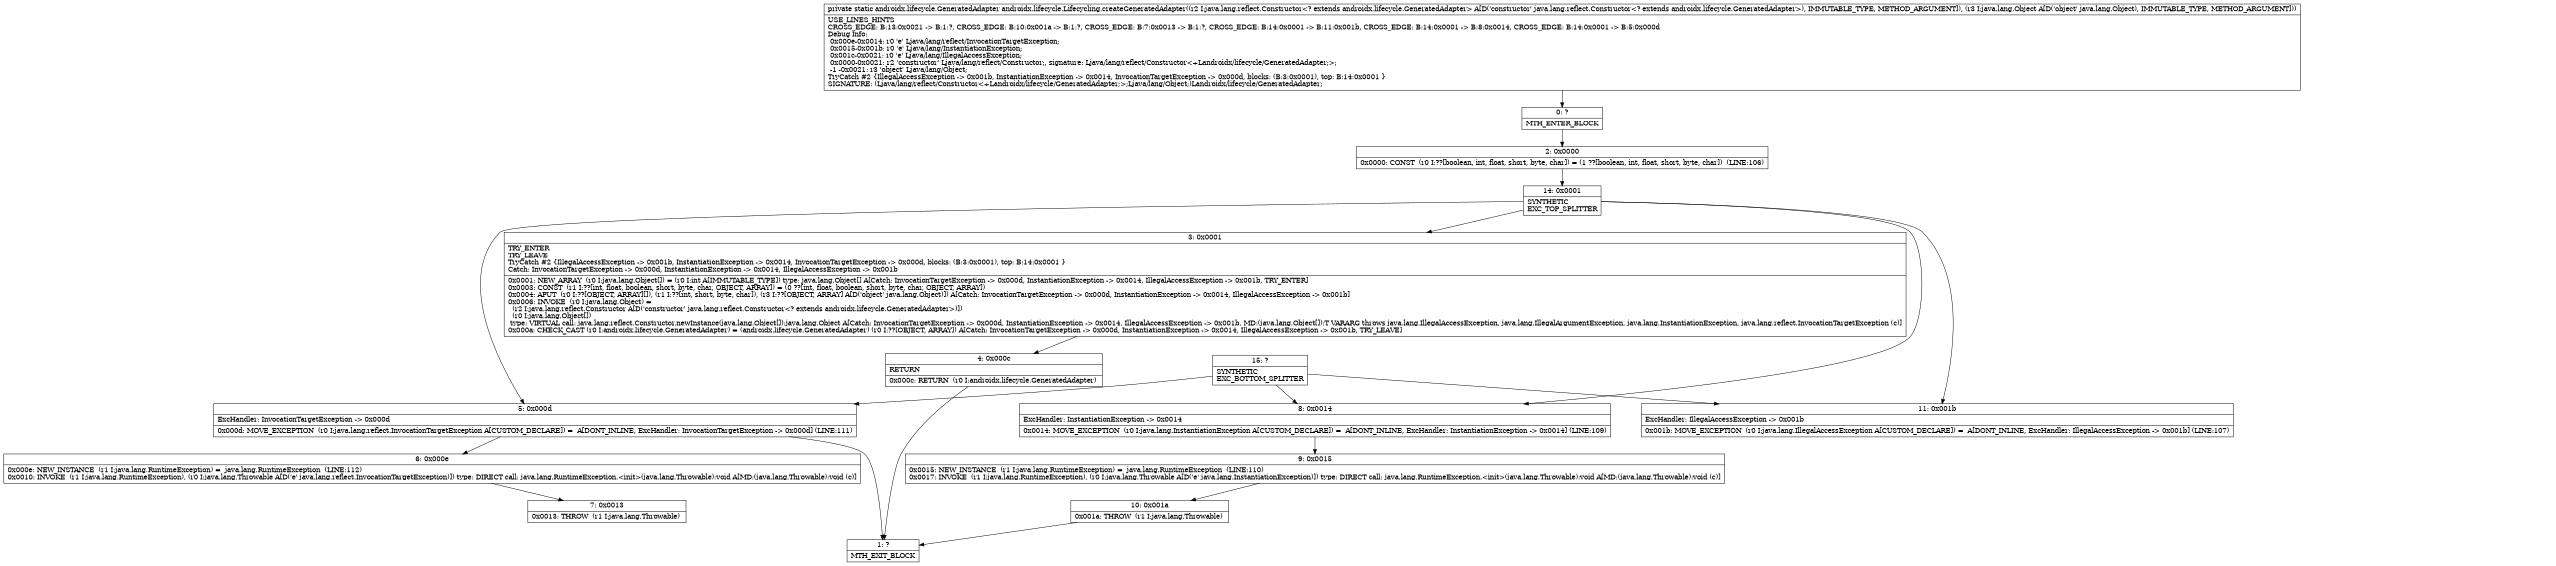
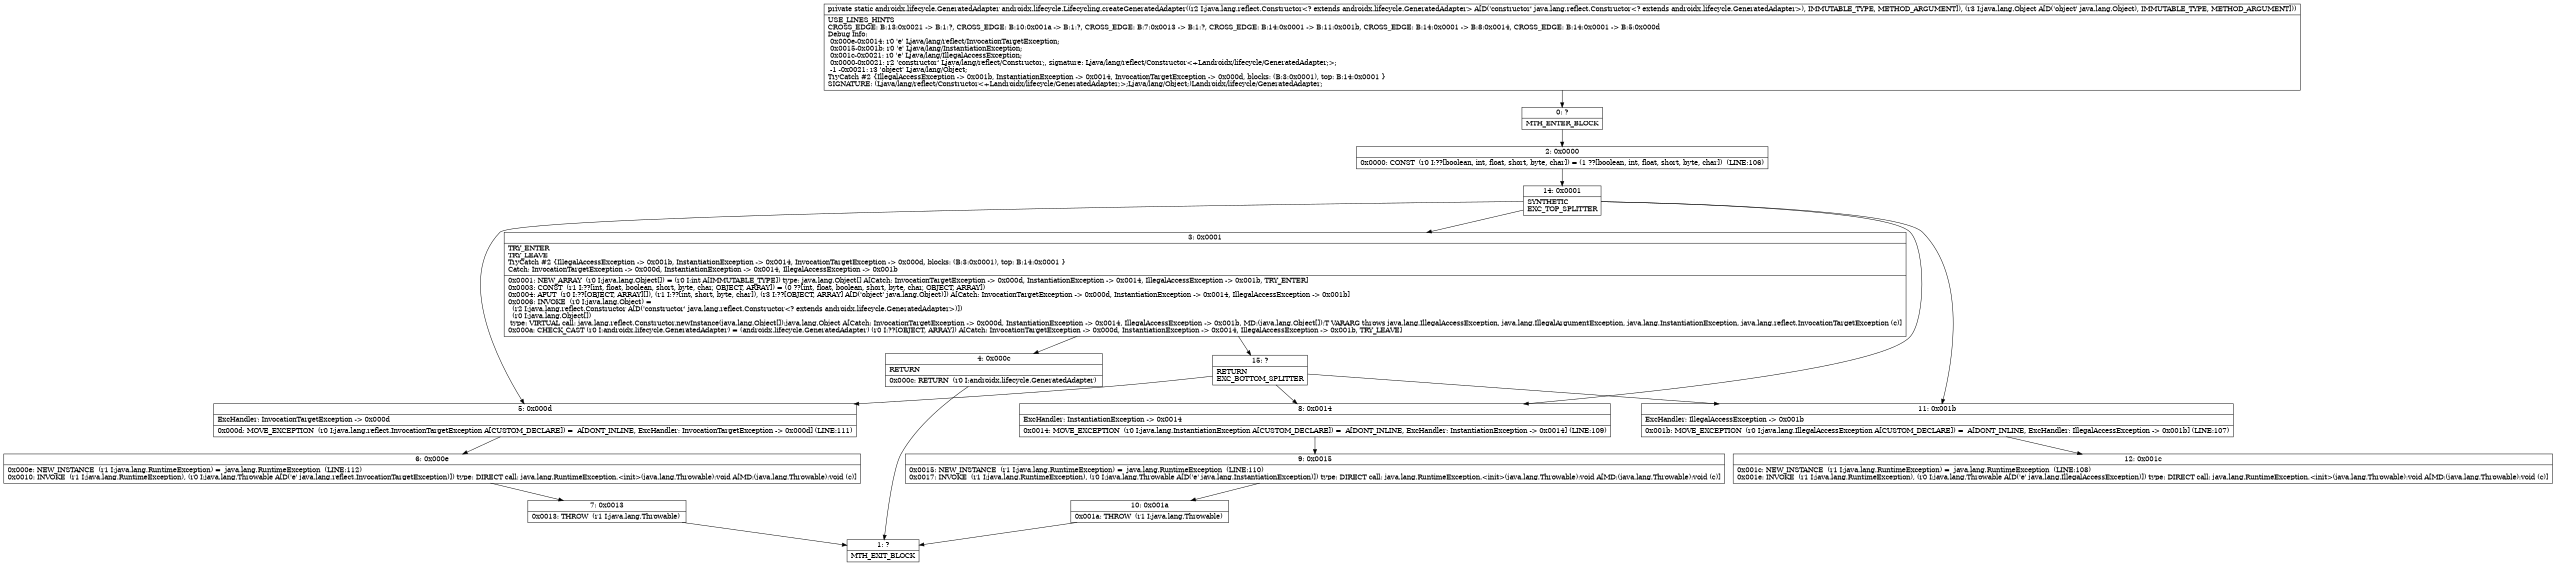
edge "3: 0x0001" -> "15: ?": added
node "15: ?": text "SYNTHETIC" -> "RETURN"
edge "5: 0x000d" -> "1: ?": now "7: 0x0013" -> "1: ?"
node "12: 0x001c": added
